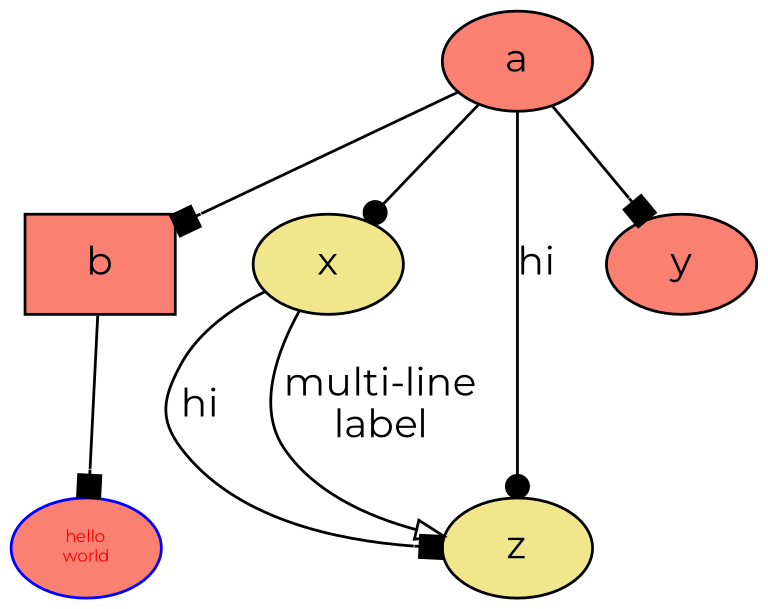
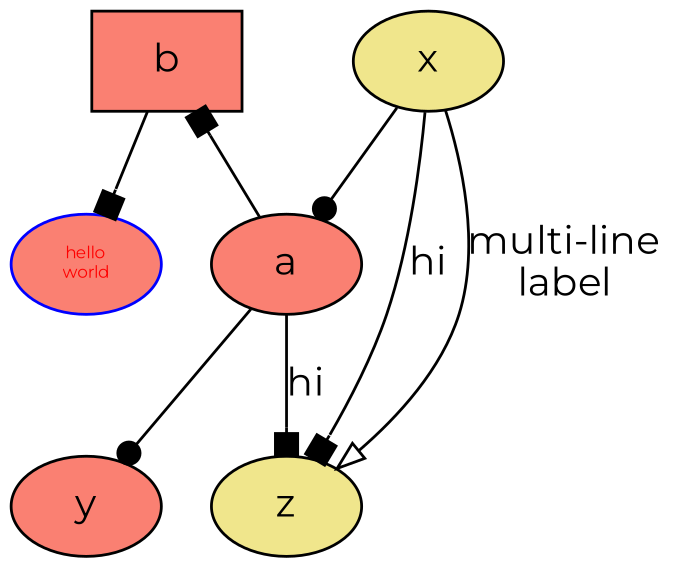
edge "a" -> "y": arrowhead box -> dot
edge "a" -> "x": reversed
edge "a" -> "z": arrowhead dot -> box
